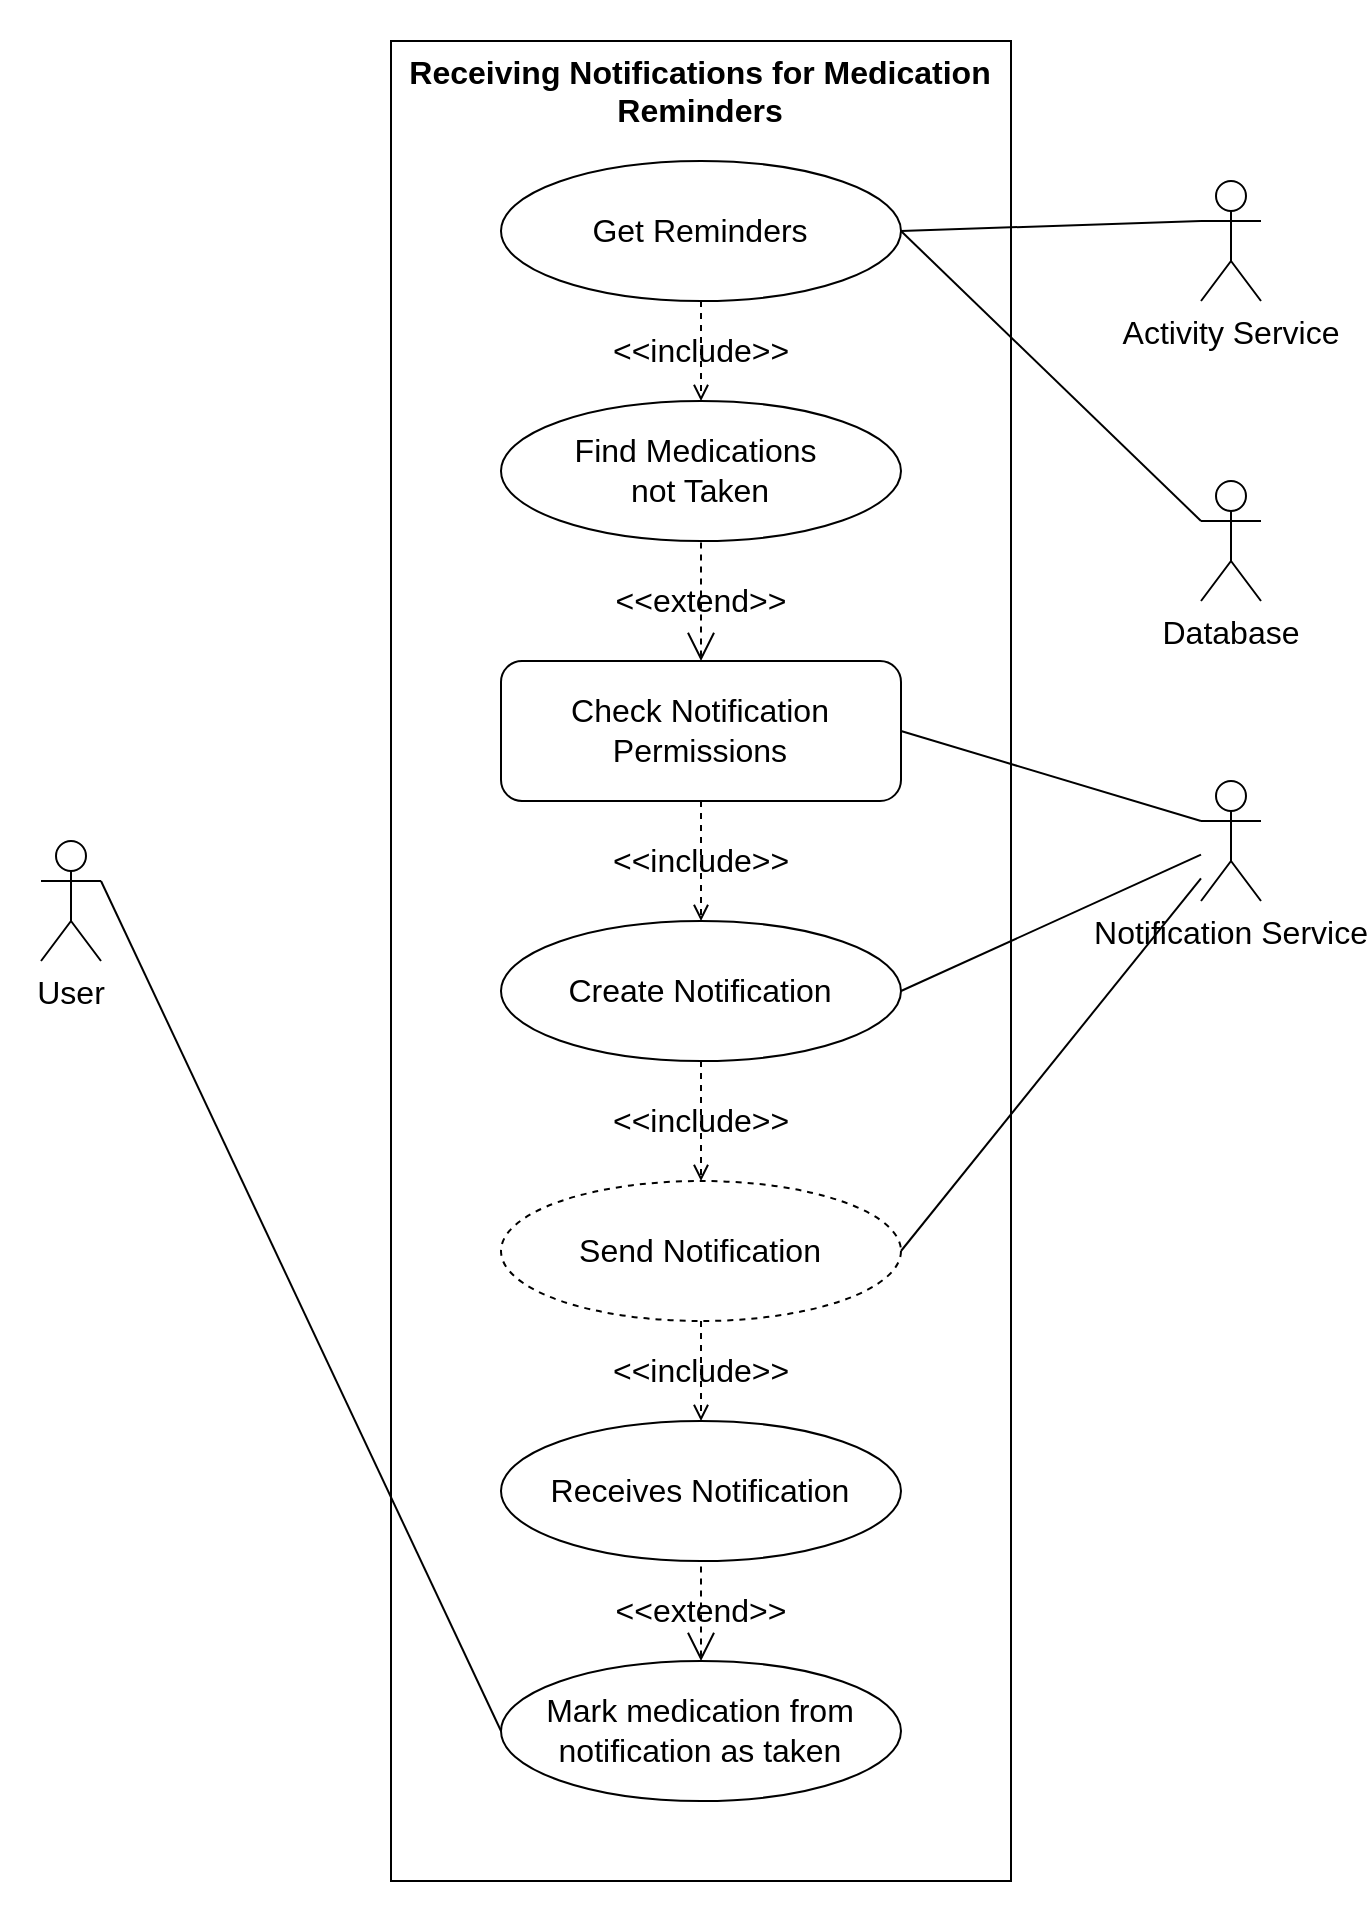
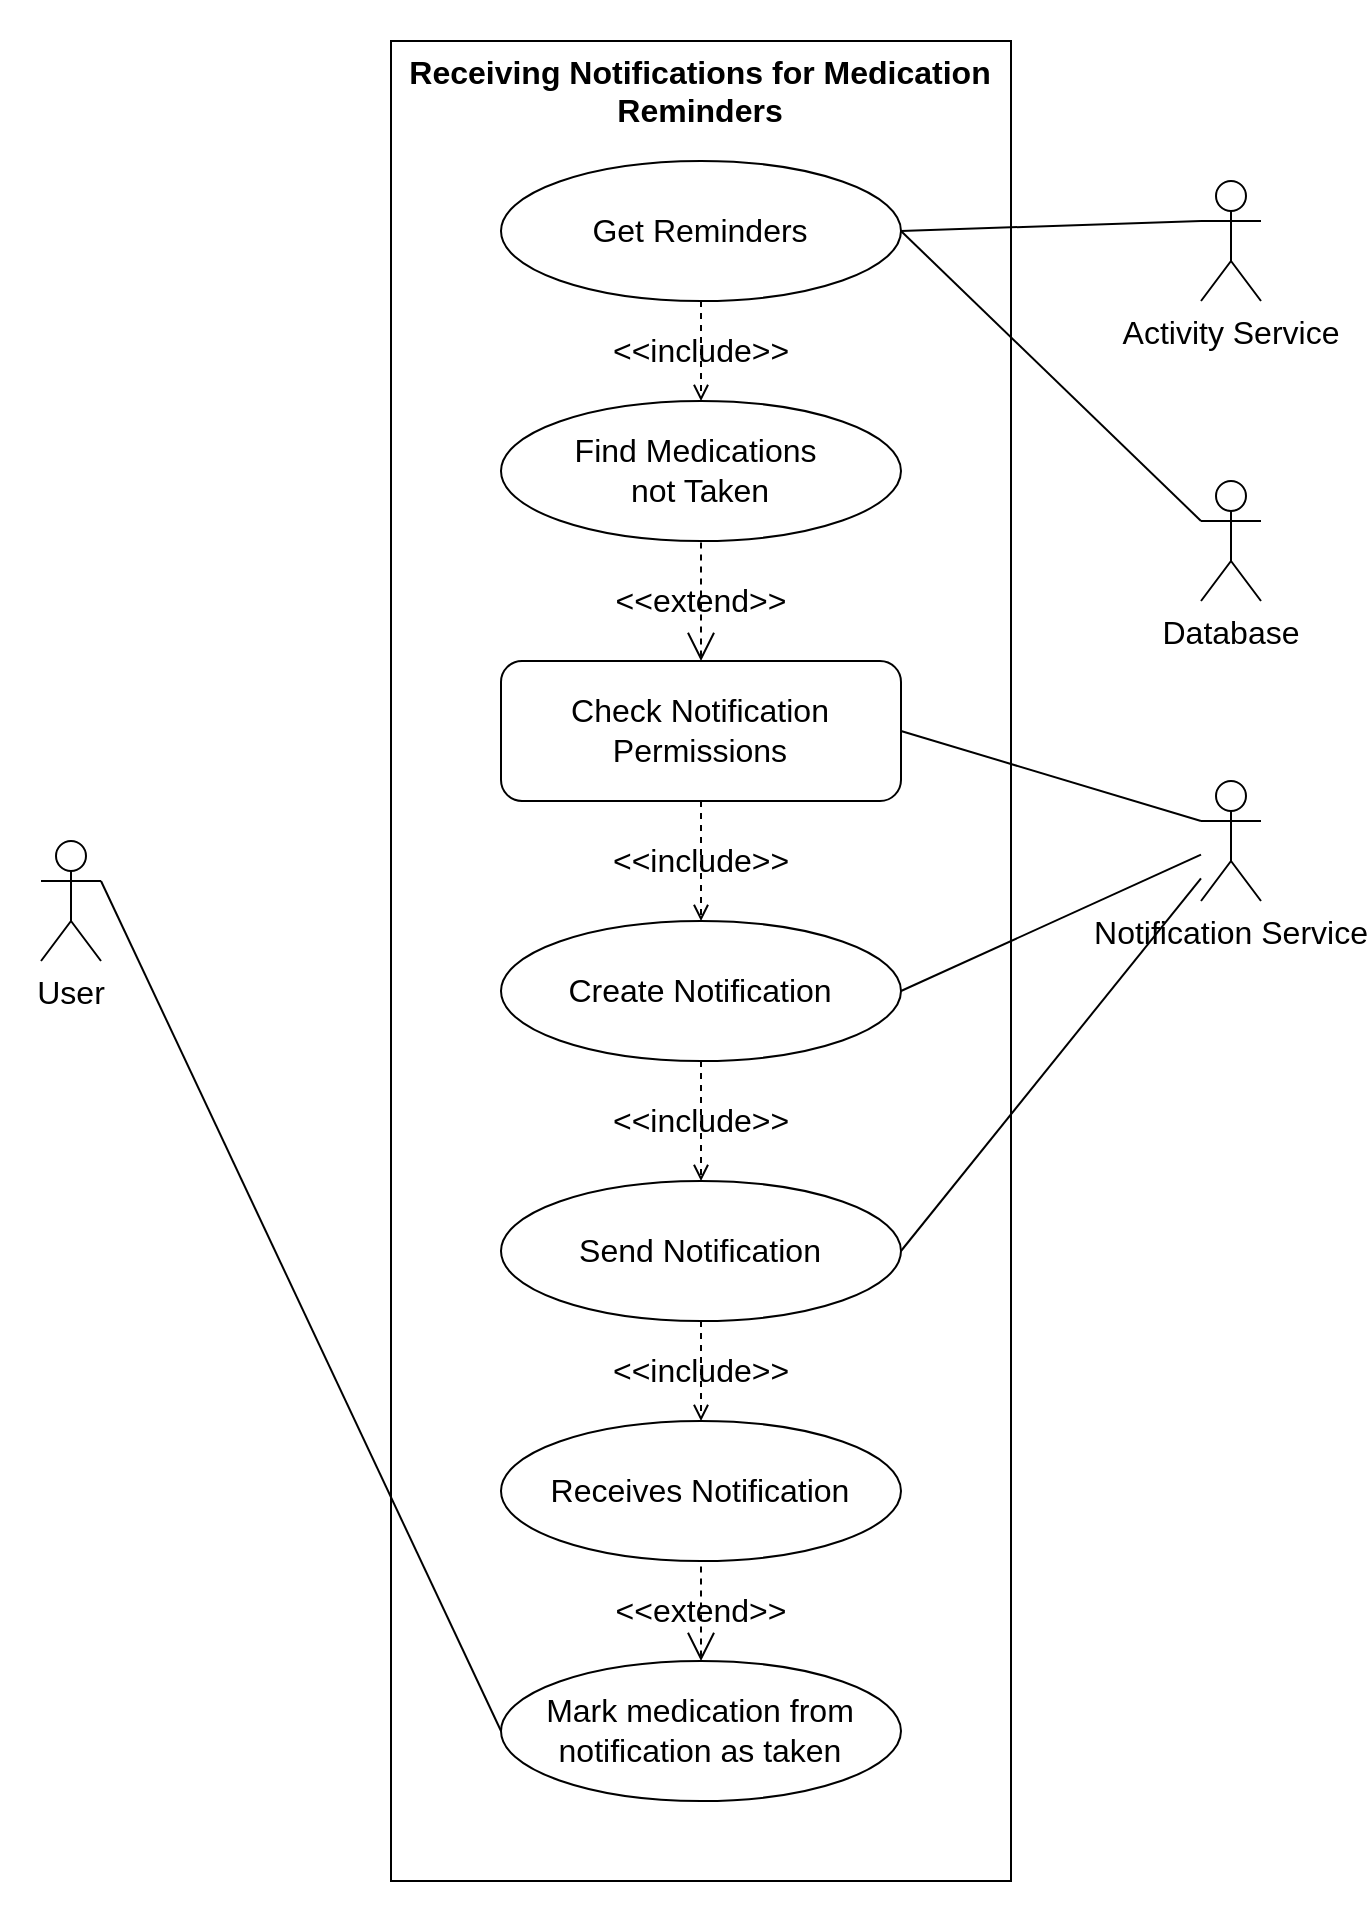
node "Send Notification": style dashed -> solid
